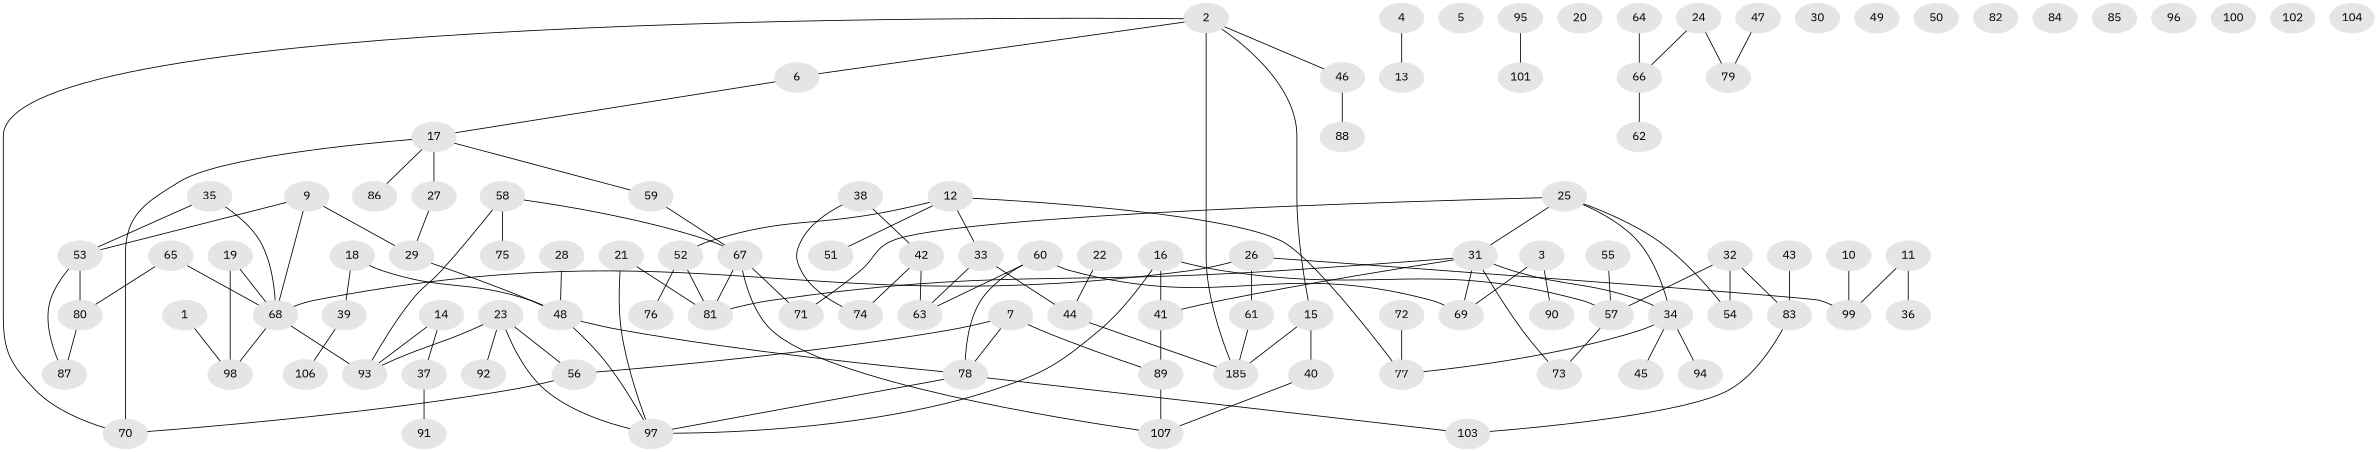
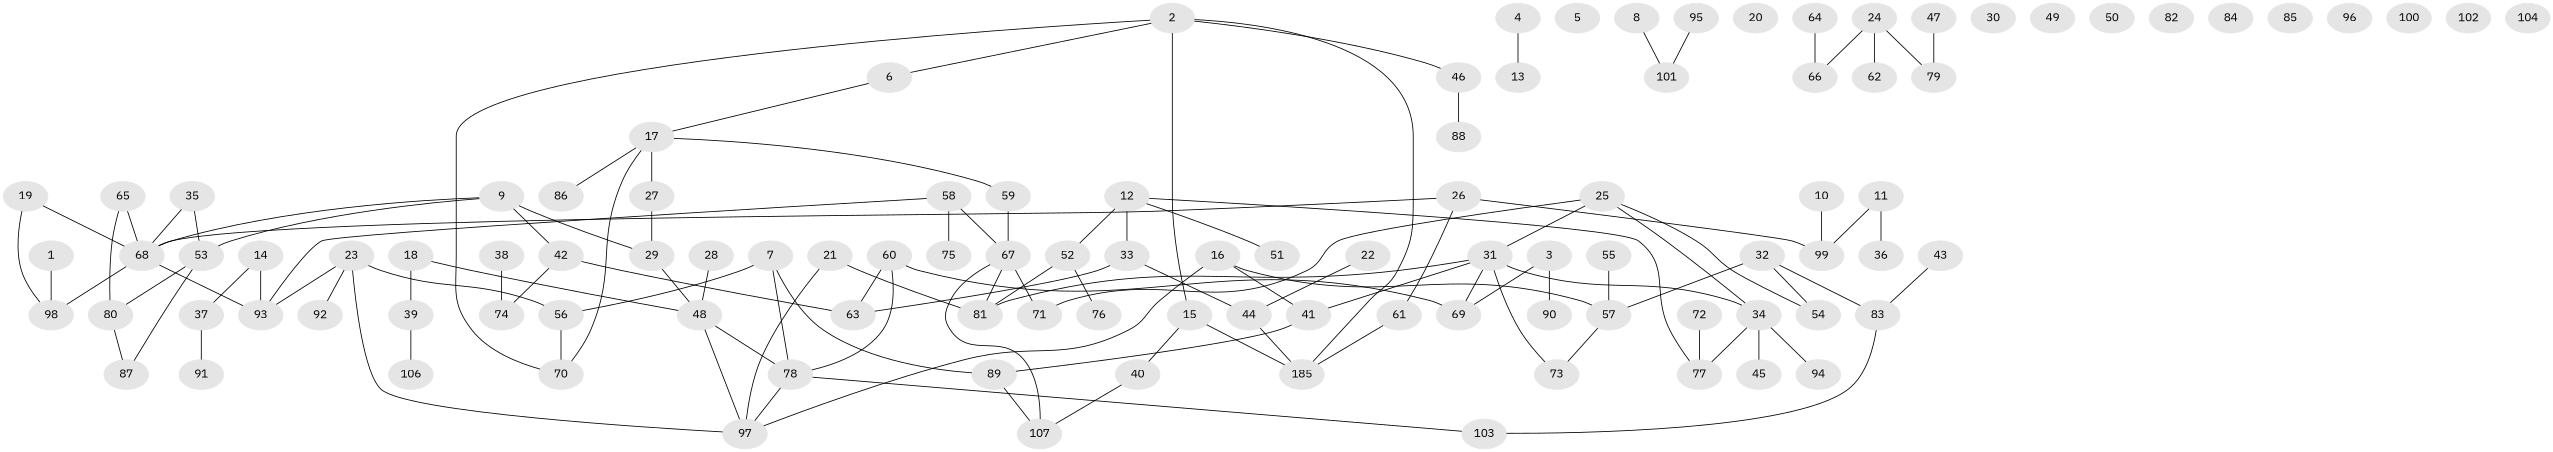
node "8": added
edge "66" -- "62": now "24" -- "62"
edge "38" -- "42": now "9" -- "42"
